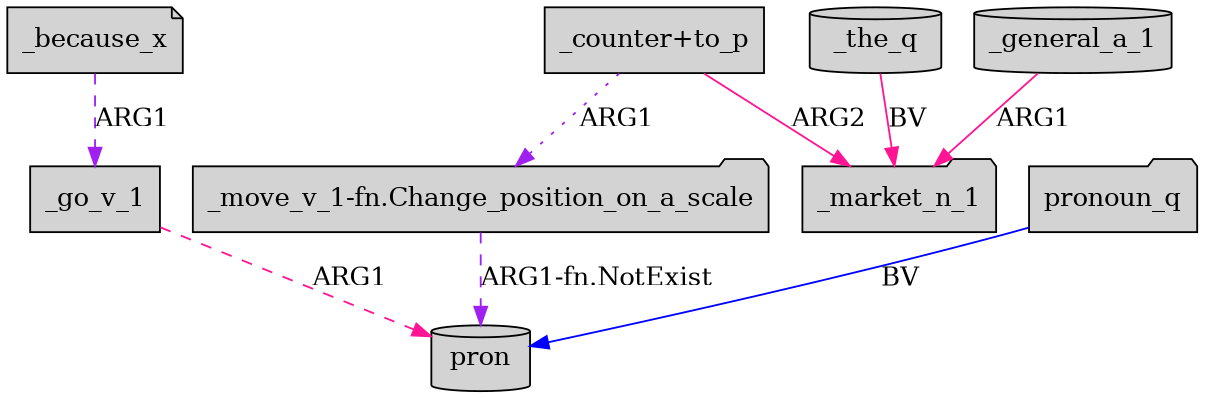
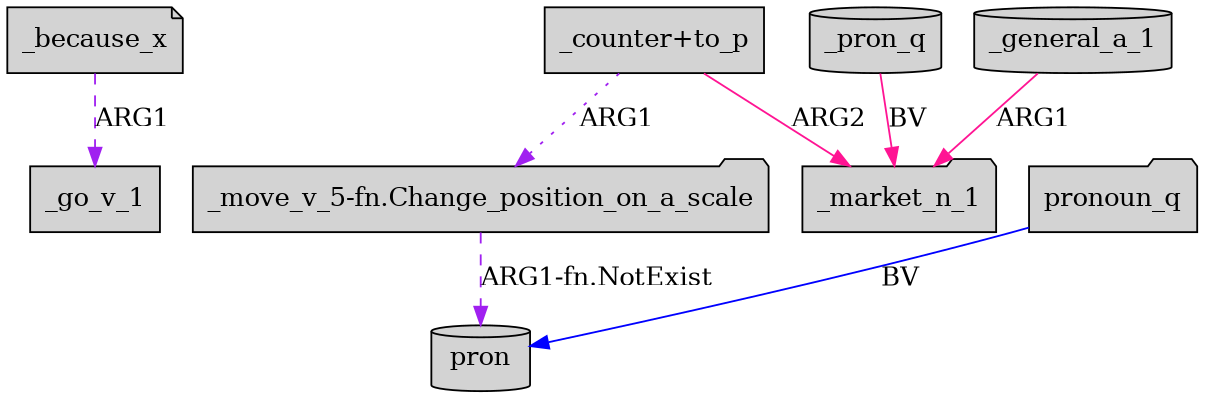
node "_the_q": label "_the_q" -> "_pron_q"
node "_move_v_1-fn.Change_position_on_a_scale": label "_move_v_1-fn.Change_position_on_a_scale" -> "_move_v_5-fn.Change_position_on_a_scale"
edge "_go_v_1" -> "pron": removed, label "ARG1"
